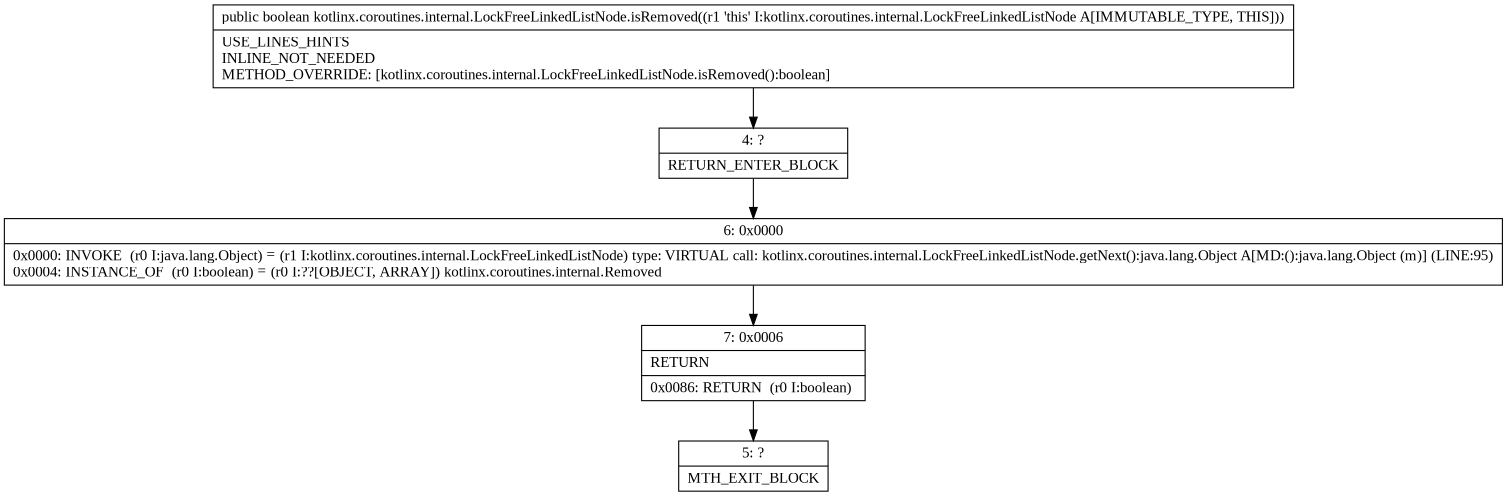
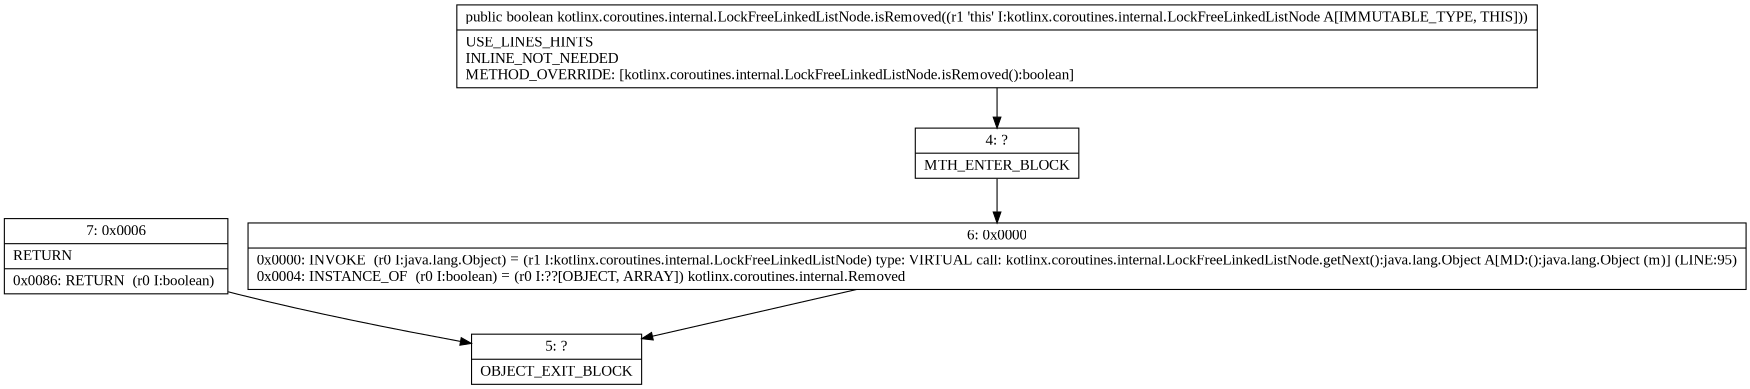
node "4: ?": text "RETURN_ENTER_BLOCK" -> "MTH_ENTER_BLOCK"
edge "6: 0x0000" -> "7: 0x0006": now "6: 0x0000" -> "5: ?"
node "5: ?": text "MTH_EXIT_BLOCK" -> "OBJECT_EXIT_BLOCK"
